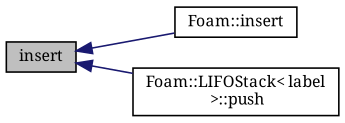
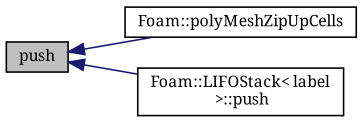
node "Foam::insert": label "Foam::insert" -> "Foam::polyMeshZipUpCells"
node "insert": label "insert" -> "push"
